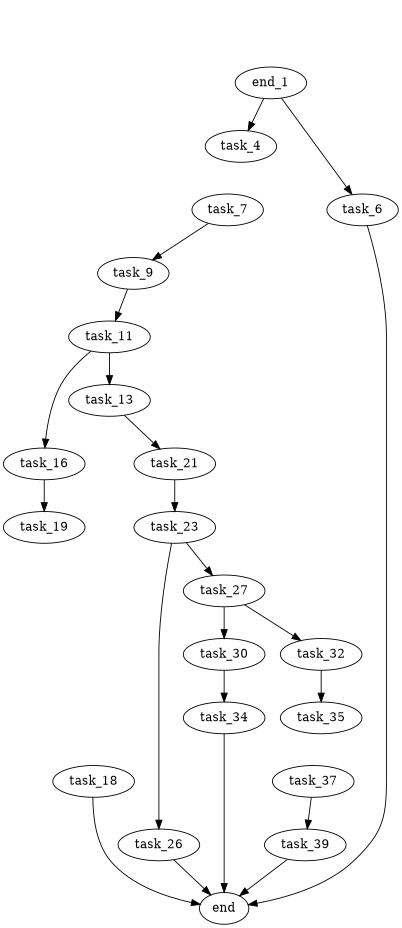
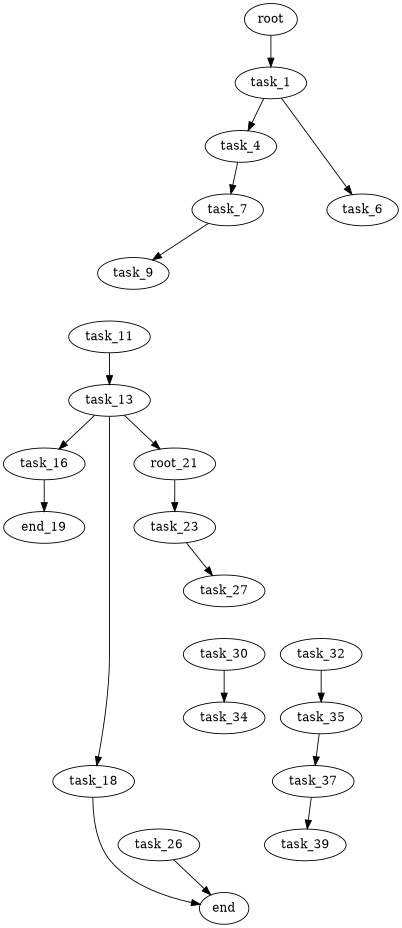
node "root": added
node "end_1": label "end_1" -> "task_1"
edge "task_4" -> "task_7": added
edge "task_9" -> "task_11": removed
edge "task_11" -> "task_16": now "task_13" -> "task_16"
node "task_21": label "task_21" -> "root_21"
node "task_19": label "task_19" -> "end_19"
edge "task_13" -> "task_18": added
edge "task_6" -> "end": removed
edge "task_27" -> "task_30": removed
edge "task_27" -> "task_32": removed
edge "task_23" -> "task_26": removed
edge "task_35" -> "task_37": added
edge "task_34" -> "end": removed
edge "task_39" -> "end": removed
